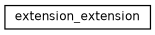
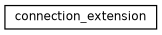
node "extension_extension": label "extension_extension" -> "connection_extension"
